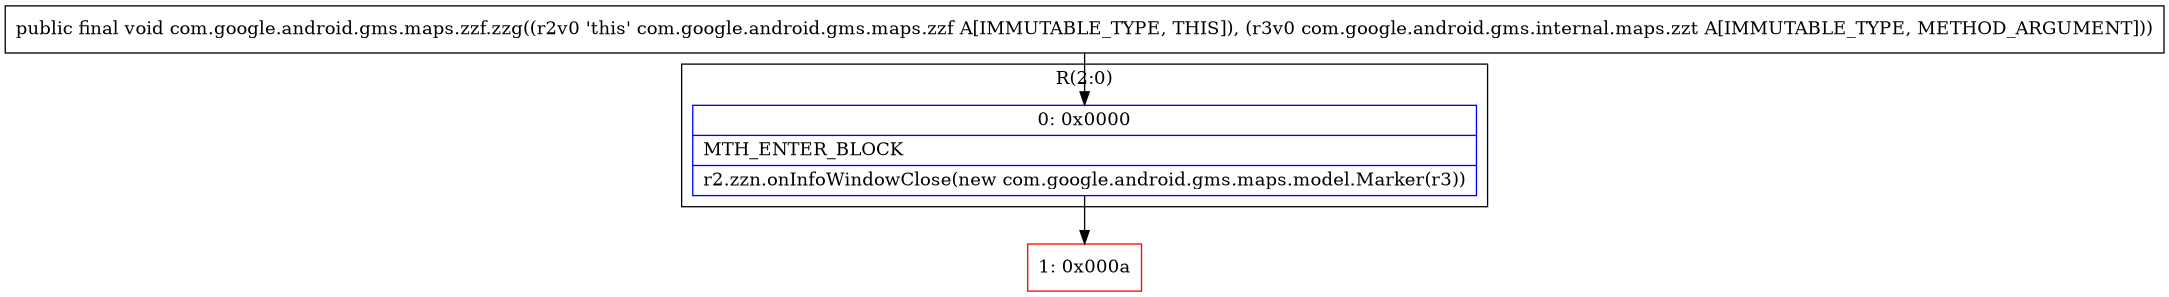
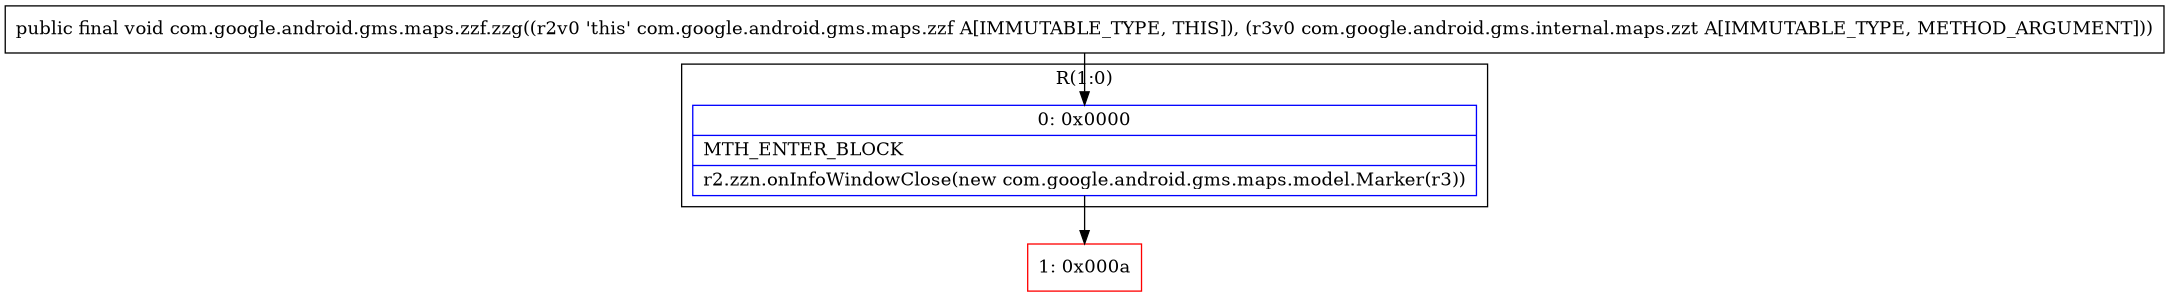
cluster "R(2:0)": label "R(2:0)" -> "R(1:0)"
